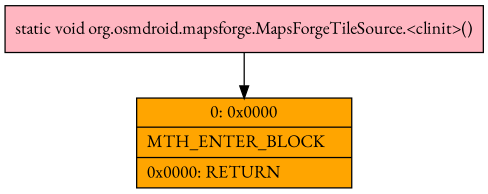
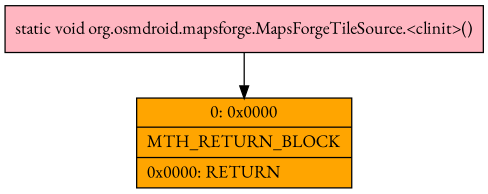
node "0: 0x0000": text "MTH_ENTER_BLOCK" -> "MTH_RETURN_BLOCK"
